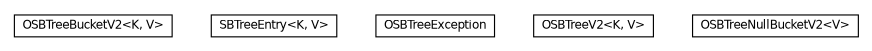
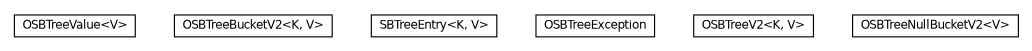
node "OSBTreeValue<V>": added
